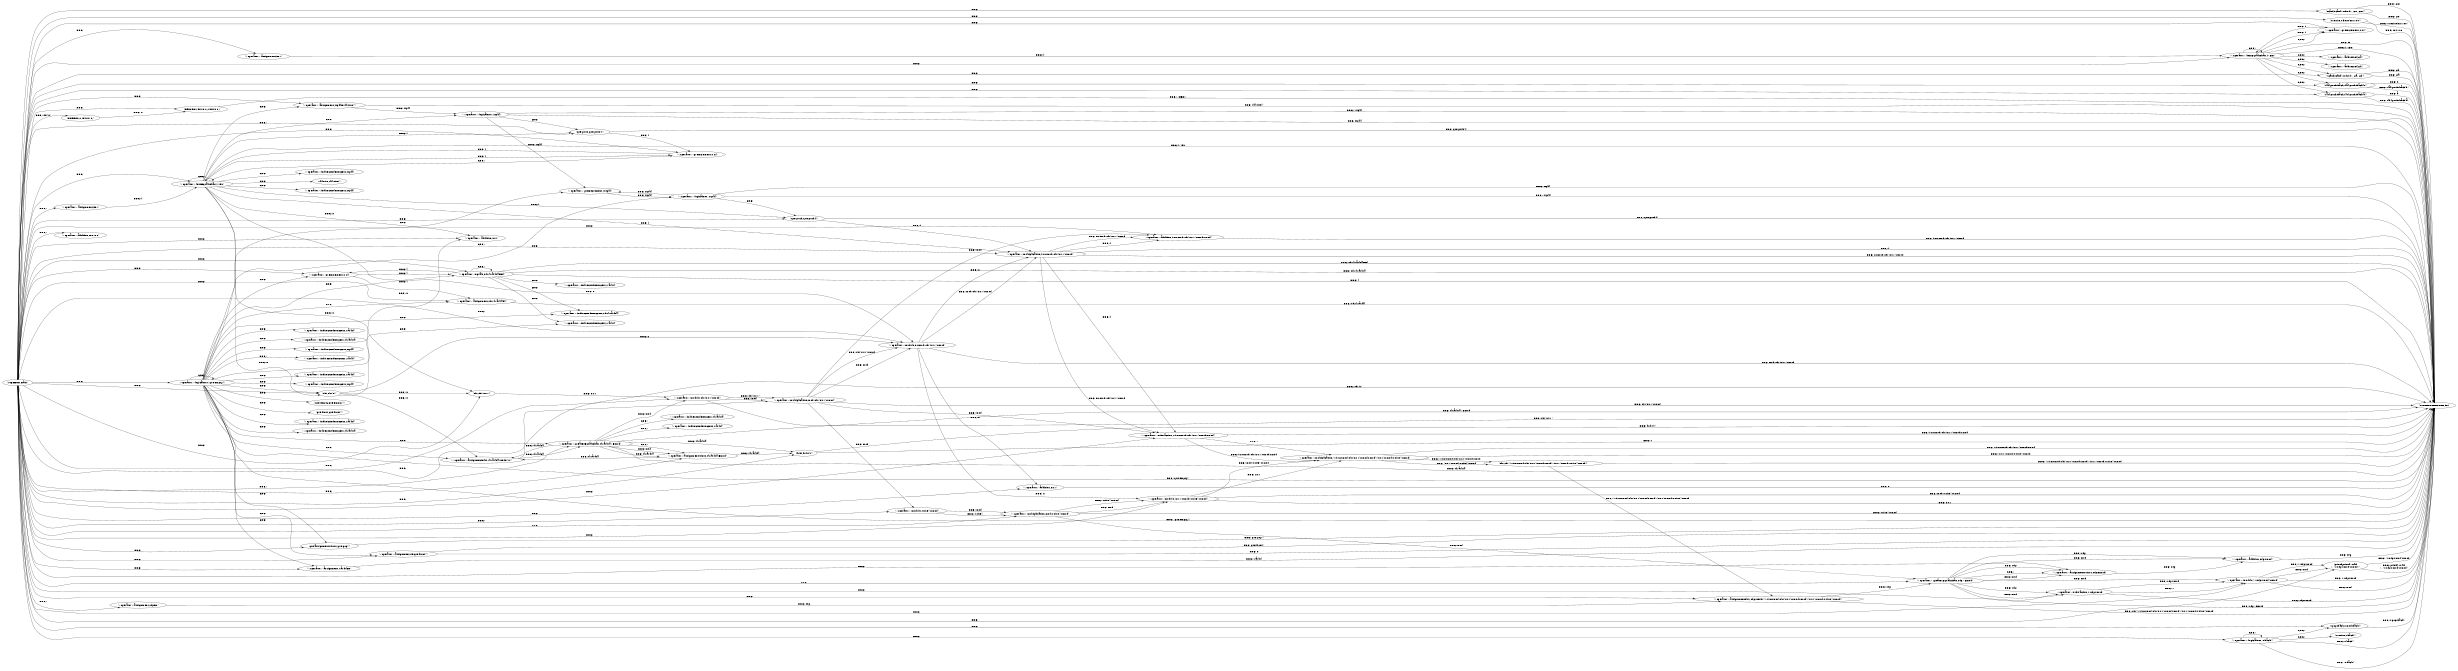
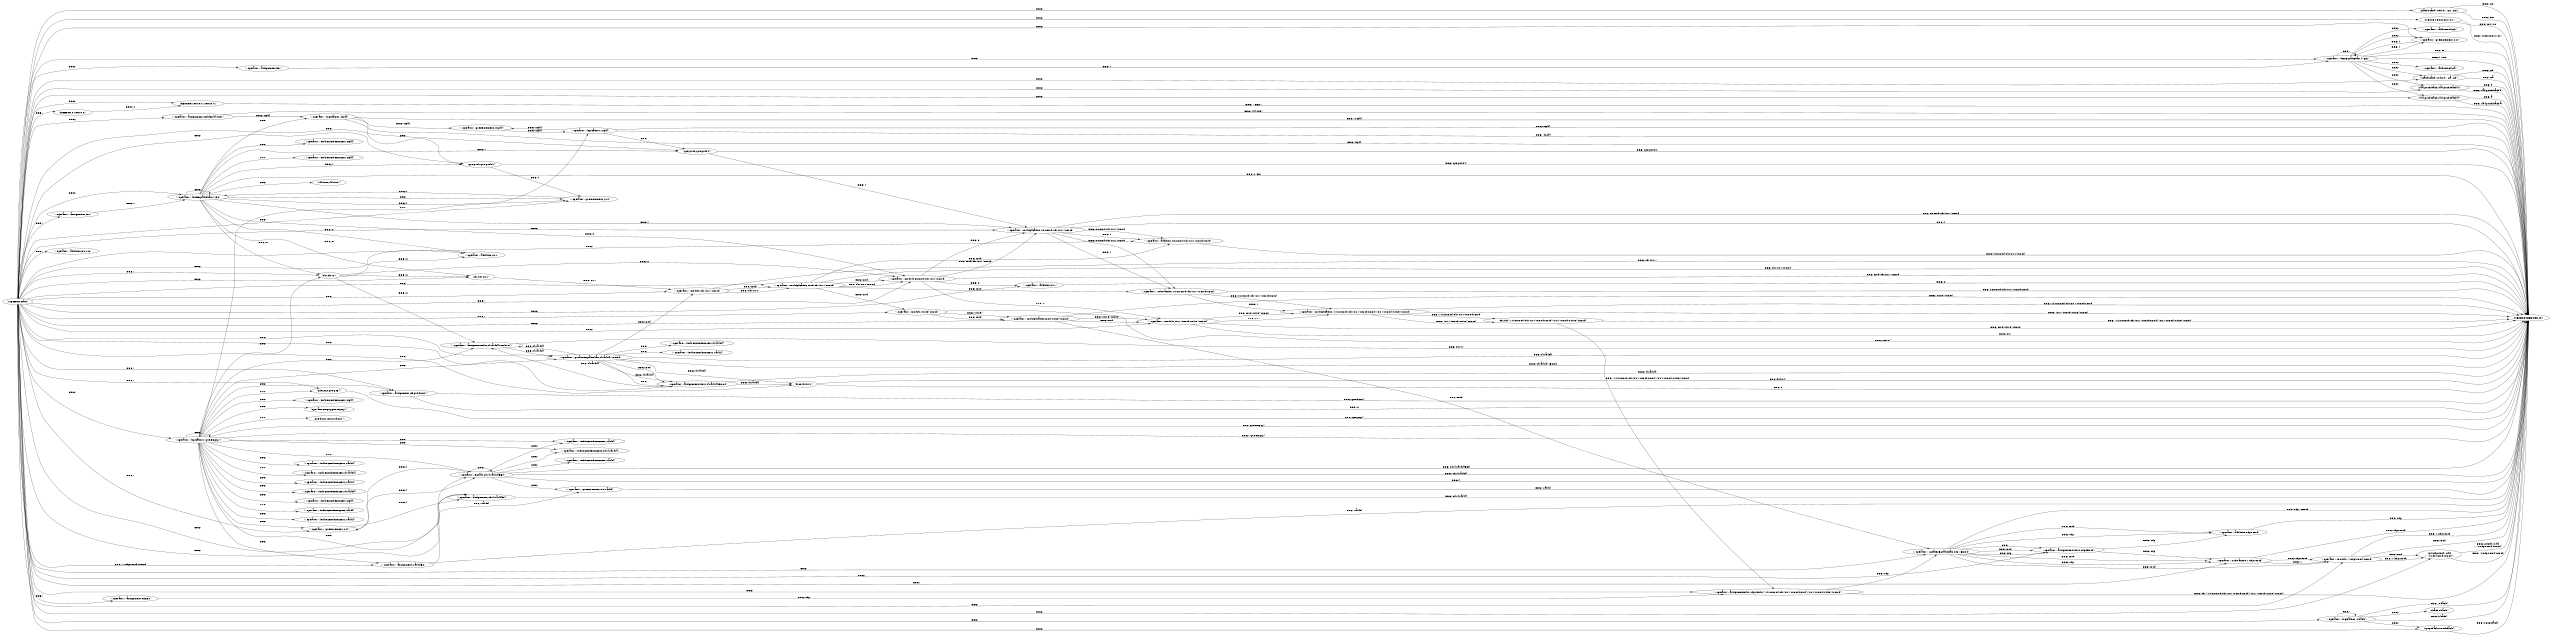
edge "(METHOD,main)" -> "(LITERAL,0,return 0;)": label "DDG: obr(n)" -> "DDG: "
edge "(<operator>.lessEqualsThan,i<=n)" -> "(<operator>.assignment,stp[i]=v[i].size())": removed, label "CDG:"
edge "(<operator>.logicalNot,!que.empty())" -> "(<operator>.preDecrement,--stp[i])": removed, label "CDG:"
edge "(<operator>.modulo,t.size()%mod)" -> "(METHOD_RETURN,int)": added, label "DDG: t.size()"
edge "(<operator>.assignmentMinus,t[war[x]]-=mod)" -> "(METHOD_RETURN,int)": added, label "DDG: t[war[x]]"
node "(que.empty,que.empty())": label "(que.empty,que.empty())" -> "(operator.empty,que.empty())"
node "(que.front,que.front())": label "(que.front,que.front())" -> "(que.front,return.front())"
node "(fwht,fwht(t))": label "(fwht,fwht(t))" -> "(front,fwht(t))"
node "(<operator>.preIncrement,++war[x])": added
edge "(METHOD,main)" -> "(<operator>.subtraction,1-i*n%mod*obr(n+1)%mod+mod)": removed, label "DDG:"
node "(que.assignmentMinus,que.pop())": label "(que.assignmentMinus,que.pop())" -> "(que.pop,que.pop())"
edge "(<operator>.assignmentMinus,odp-=mod)" -> "(<operator>.subtraction,1-odp+mod)": added, label "DDG: odp"
edge "(METHOD,main)" -> "(<operator>.assignment,war[x]=0)": label "DDG: " -> "DDG: (1-odp+mod)%mod"
node "(t.resize,t.back())": label "(t.resize,t.back())" -> "(t.back,t.back())"
